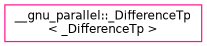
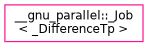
node "__gnu_parallel::_DifferenceTp < _DifferenceTp >": label "__gnu_parallel::_DifferenceTp < _DifferenceTp >" -> "__gnu_parallel::_Job < _DifferenceTp >"
